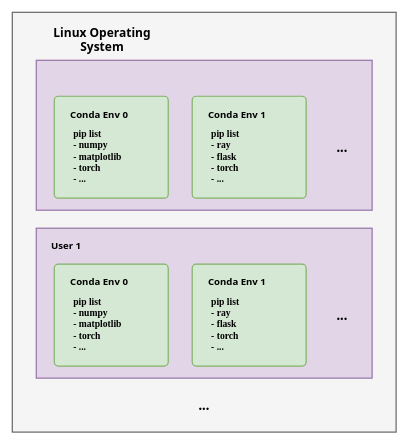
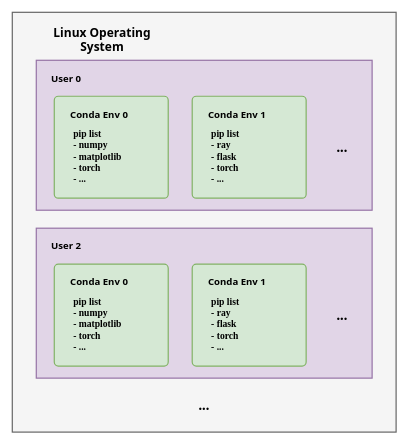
node "User 0": added
node "User 1": label "User 1" -> "User 2"
